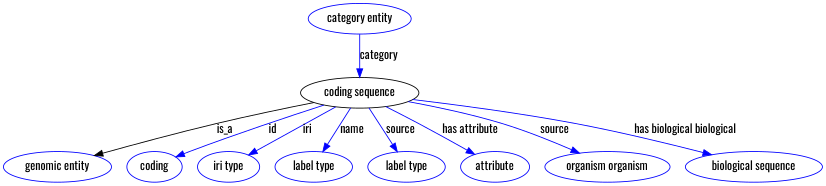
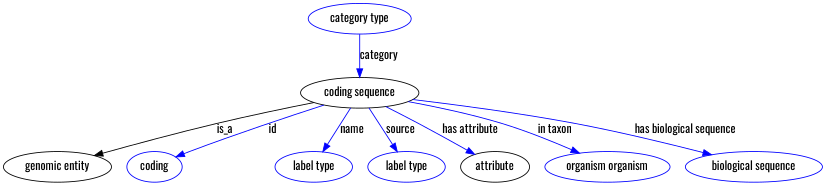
node "category entity": label "category entity" -> "category type"
edge "coding sequence" -> "organism organism": label "source" -> "in taxon"
edge "coding sequence" -> "biological sequence": label "has biological biological" -> "has biological sequence"
node "genomic entity": color blue -> black
node "iri type": removed
node "attribute": color blue -> black
